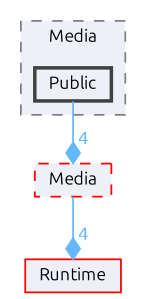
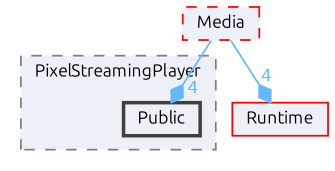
cluster "Media": label "Media" -> "PixelStreamingPlayer"
edge "Public" -> "Media": reversed
